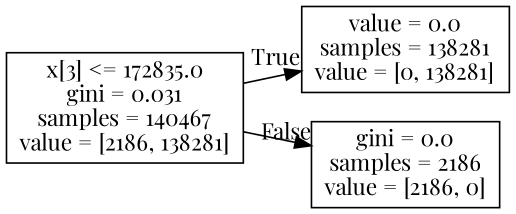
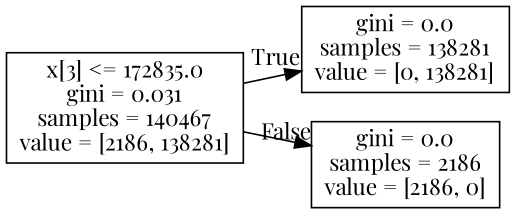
node "value = 0.0 samples = 138281 value = [0, 138281]": label "value = 0.0 samples = 138281 value = [0, 138281]" -> "gini = 0.0 samples = 138281 value = [0, 138281]"
